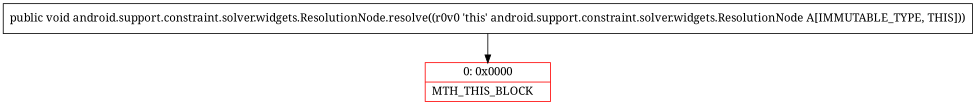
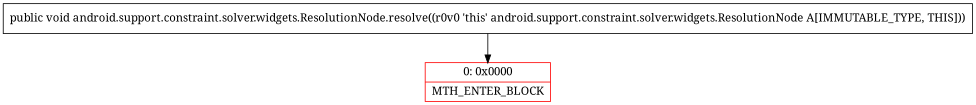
node "0: 0x0000": text "MTH_THIS_BLOCK" -> "MTH_ENTER_BLOCK"
